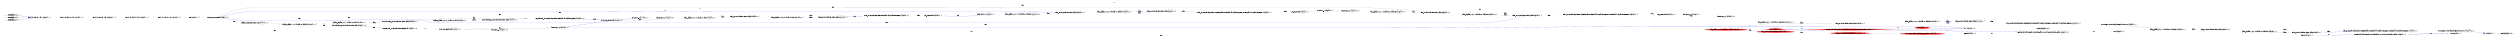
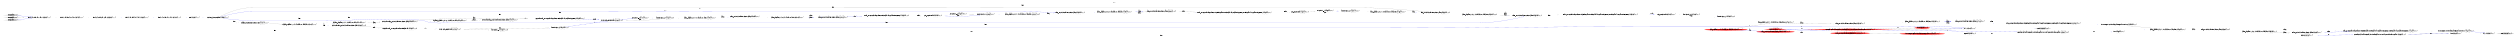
edge "tuples = getTuples(mstream)@@@40@@@['0', '0', '1']" -> "assertOrder(tuples,0,2,1,3,4)@@@34@@@['0', '0', '1']": now "tuples = getTuples(mstream)@@@32@@@['0', '0', '1']" -> "assertOrder(tuples,0,2,1,3,4)@@@34@@@['0', '0', '1']"
node "assert(tuples.size() == 5)@@@25@@@['0', '0', '1']": added
